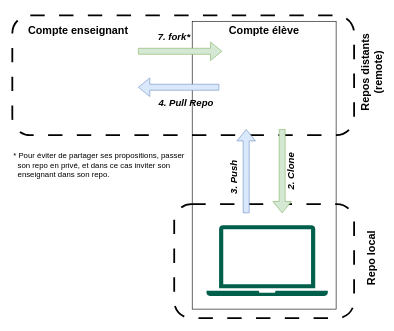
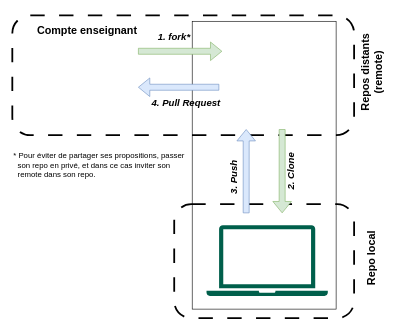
node "Compte enseignant": moved (78, 30) -> (87, 30)
node "Compte élève": removed
node "7. fork*": label "7. fork*" -> "1. fork*"
node "4. Pull Repo": label "4. Pull Repo" -> "4. Pull Request"
node "* Pour éviter de partager ses propositions, passer son repo en privé, et dans ce cas inviter son enseignant dans son repo.": label "* Pour éviter de partager ses propositions, passer son repo en privé, et dans ce cas inviter son enseignant dans son repo." -> "* Pour éviter de partager ses propositions, passer son repo en privé, et dans ce cas inviter son remote dans son repo."
